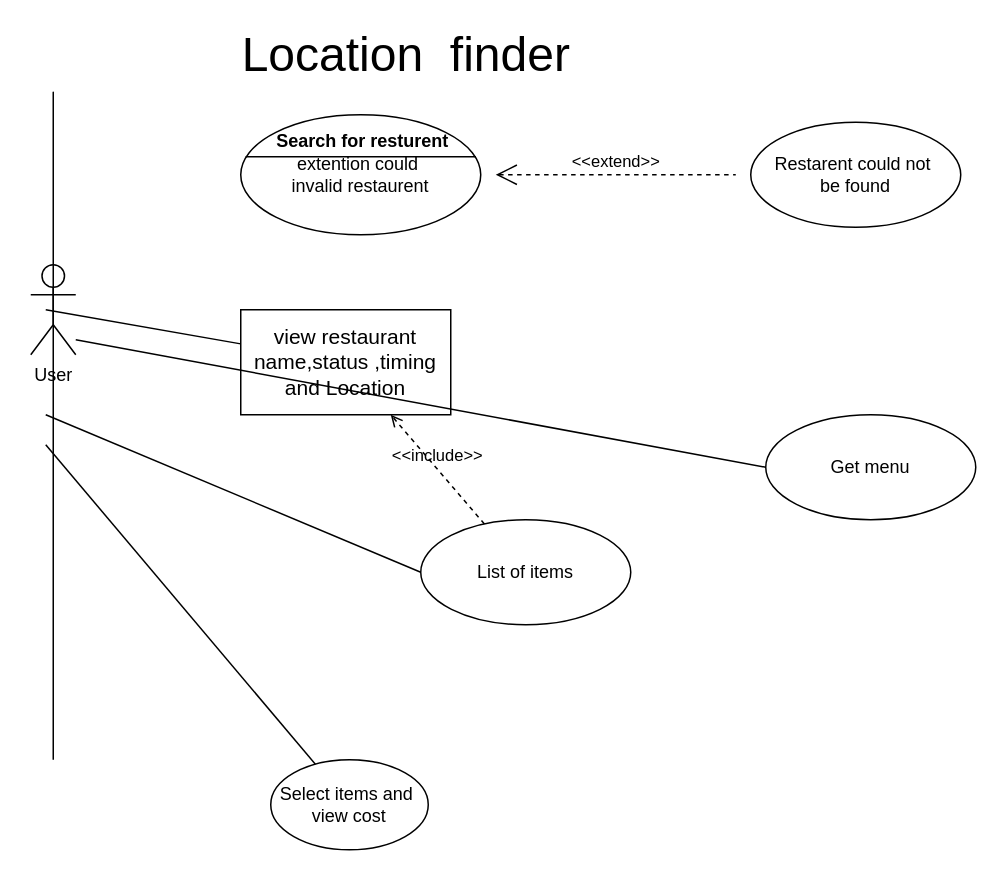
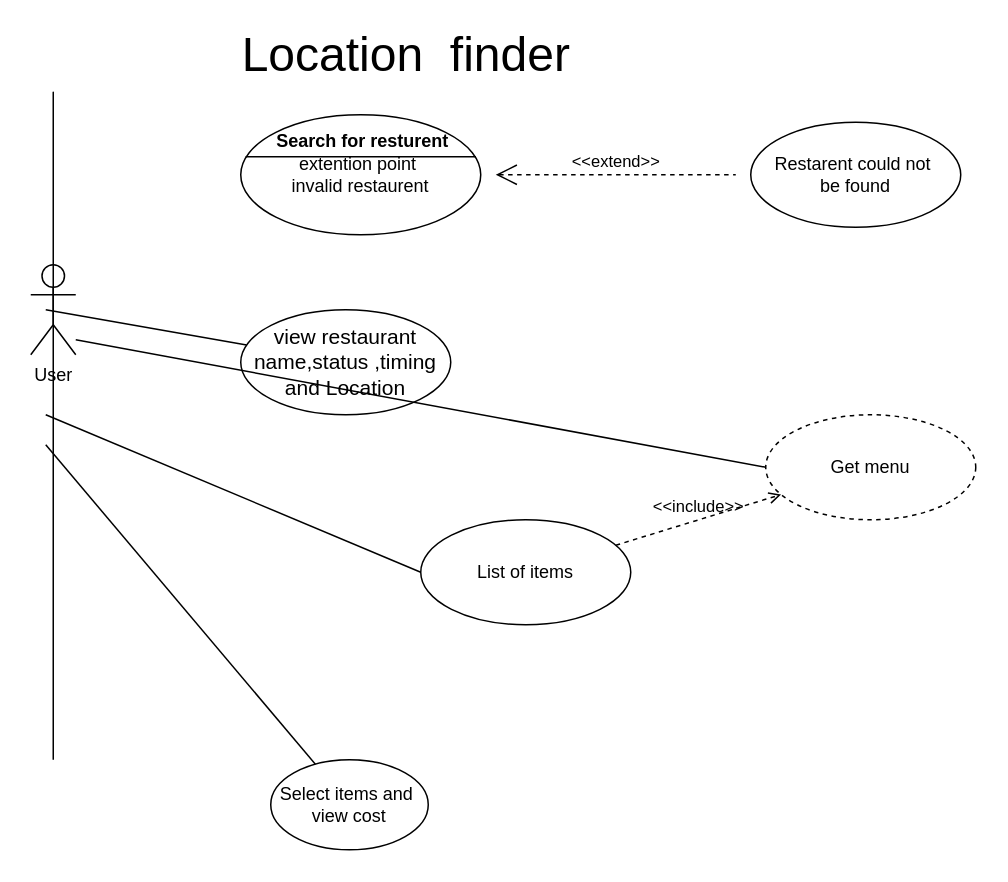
node "extention could invalid restaurent": label "extention could invalid restaurent" -> "extention point invalid restaurent"
node "view restaurant name,status ,timing and Location": shape rectangle -> ellipse
node "Get menu": style solid -> dashed
edge "List of items" -> "view restaurant name,status ,timing and Location": now "List of items" -> "Get menu"
